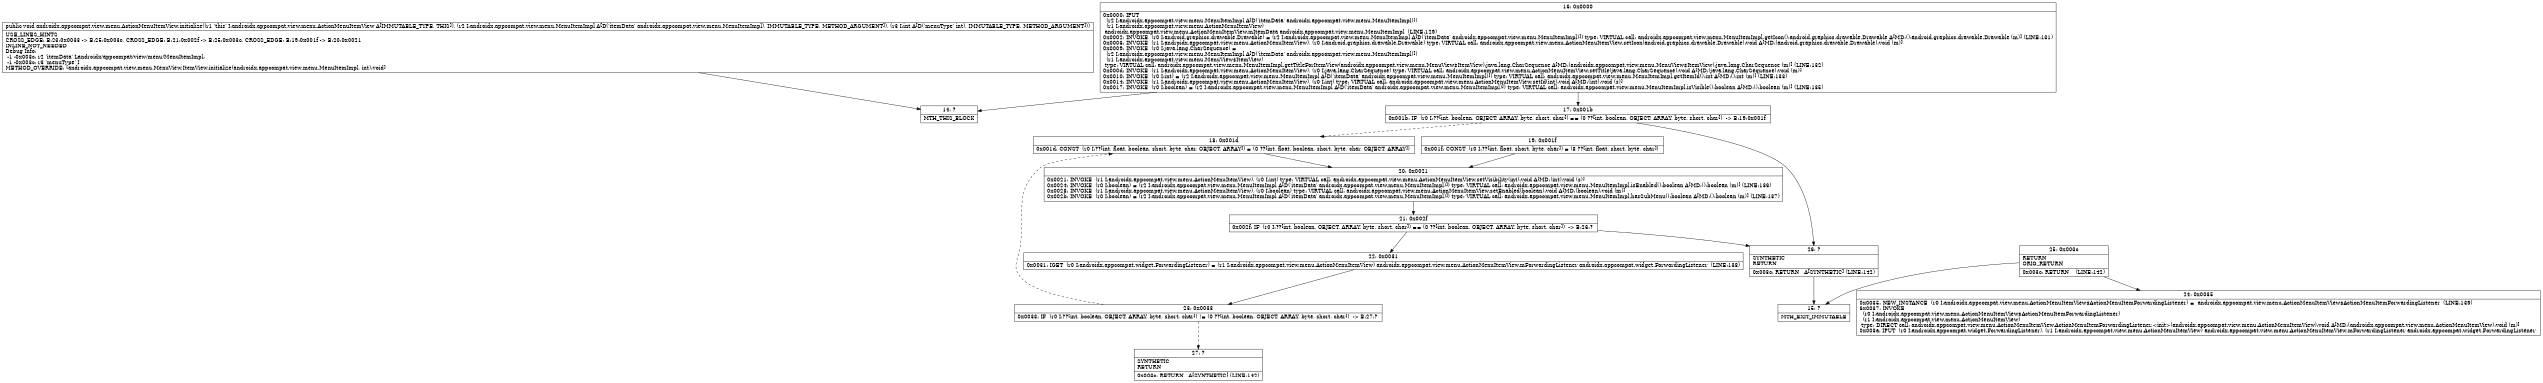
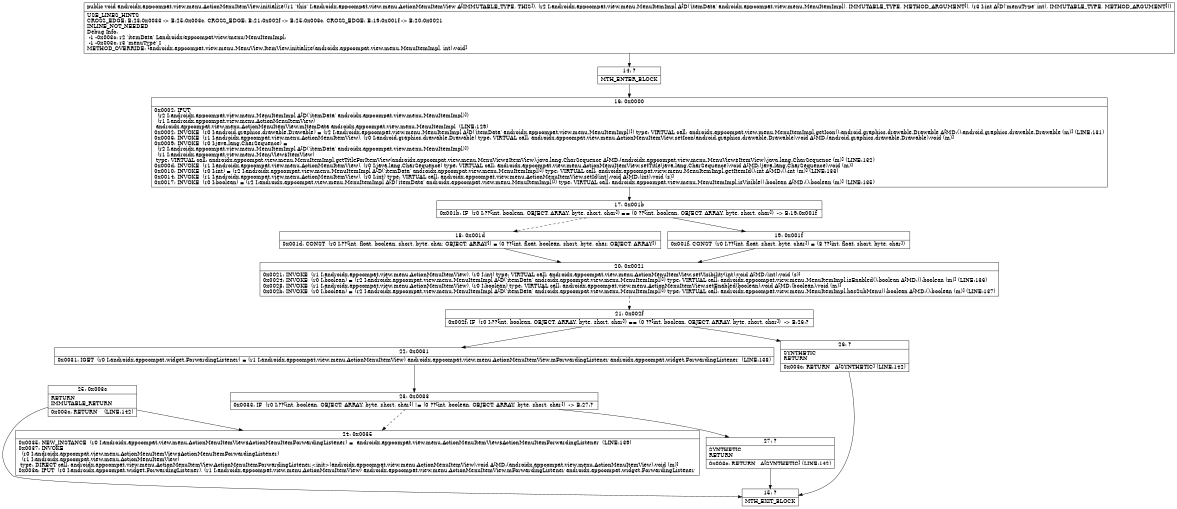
node "16: 0x0000": text "0x0000: IPUT" -> "0x0002: IPUT"
edge "16: 0x0000" -> "14: ?": reversed
node "14: ?": text "MTH_THIS_BLOCK" -> "MTH_ENTER_BLOCK"
edge "17: 0x001b" -> "26: ?": now "17: 0x001b" -> "19: 0x001f"
edge "20: 0x0021" -> "21: 0x002f": style solid -> dashed
edge "23: 0x0033" -> "18: 0x001d": now "23: 0x0033" -> "24: 0x0035"
node "25: 0x003c": text "ORIG_RETURN" -> "IMMUTABLE_RETURN"
node "24: 0x0035": text "6x0037: INVOKE" -> "0x0037: INVOKE"
node "15: ?": text "MTH_EXIT_IMMUTABLE" -> "MTH_EXIT_BLOCK"
edge "23: 0x0033" -> "27: ?": style dashed -> solid
edge "27: ?" -> "15: ?": added
